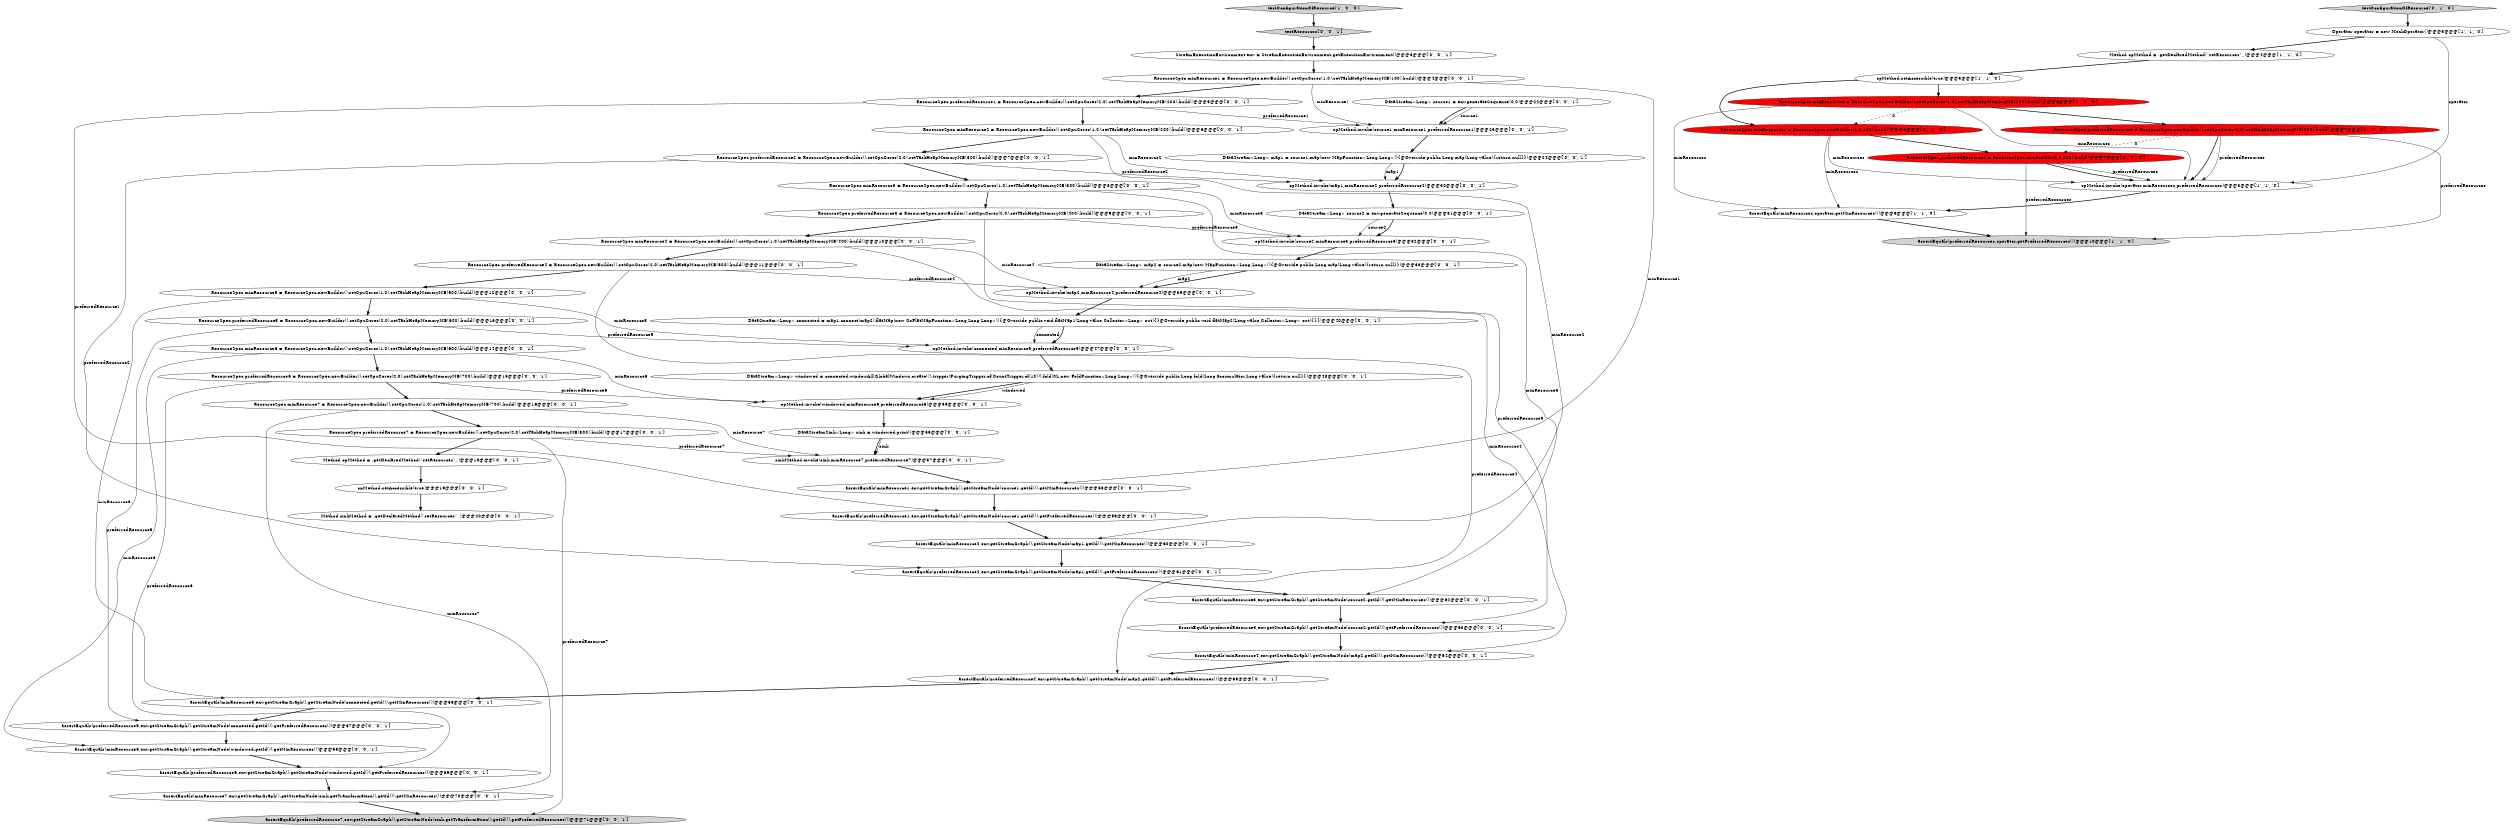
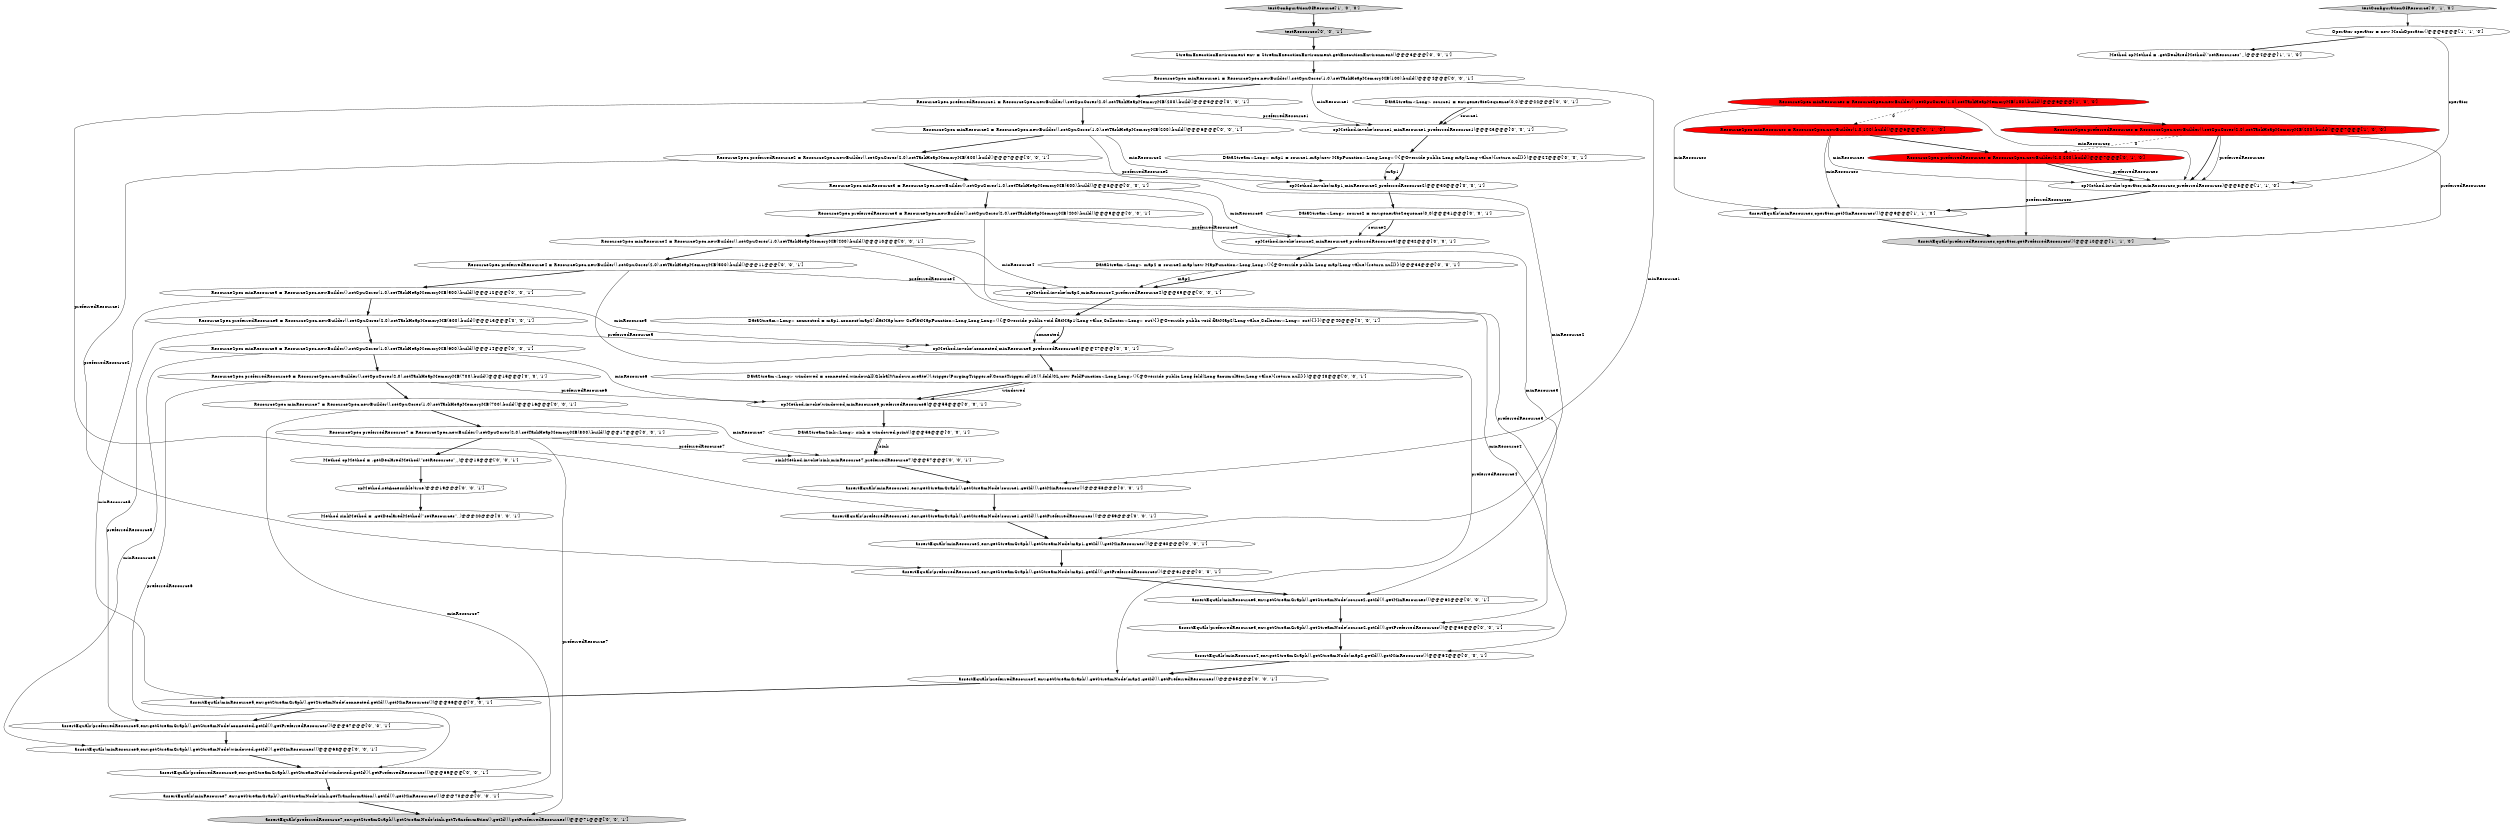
edge "testConfigurationOfResource['0', '1', '0']" -> "Operator operator = new MockOperator()@@@3@@@['1', '1', '0']": style bold -> solid
node "opMethod.setAccessible(true)@@@5@@@['1', '1', '0']": removed
